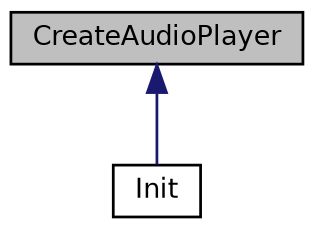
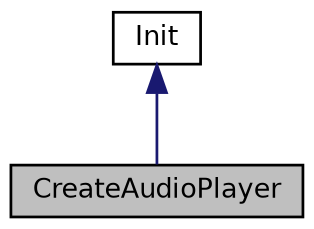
edge "Init" -> "CreateAudioPlayer": reversed
